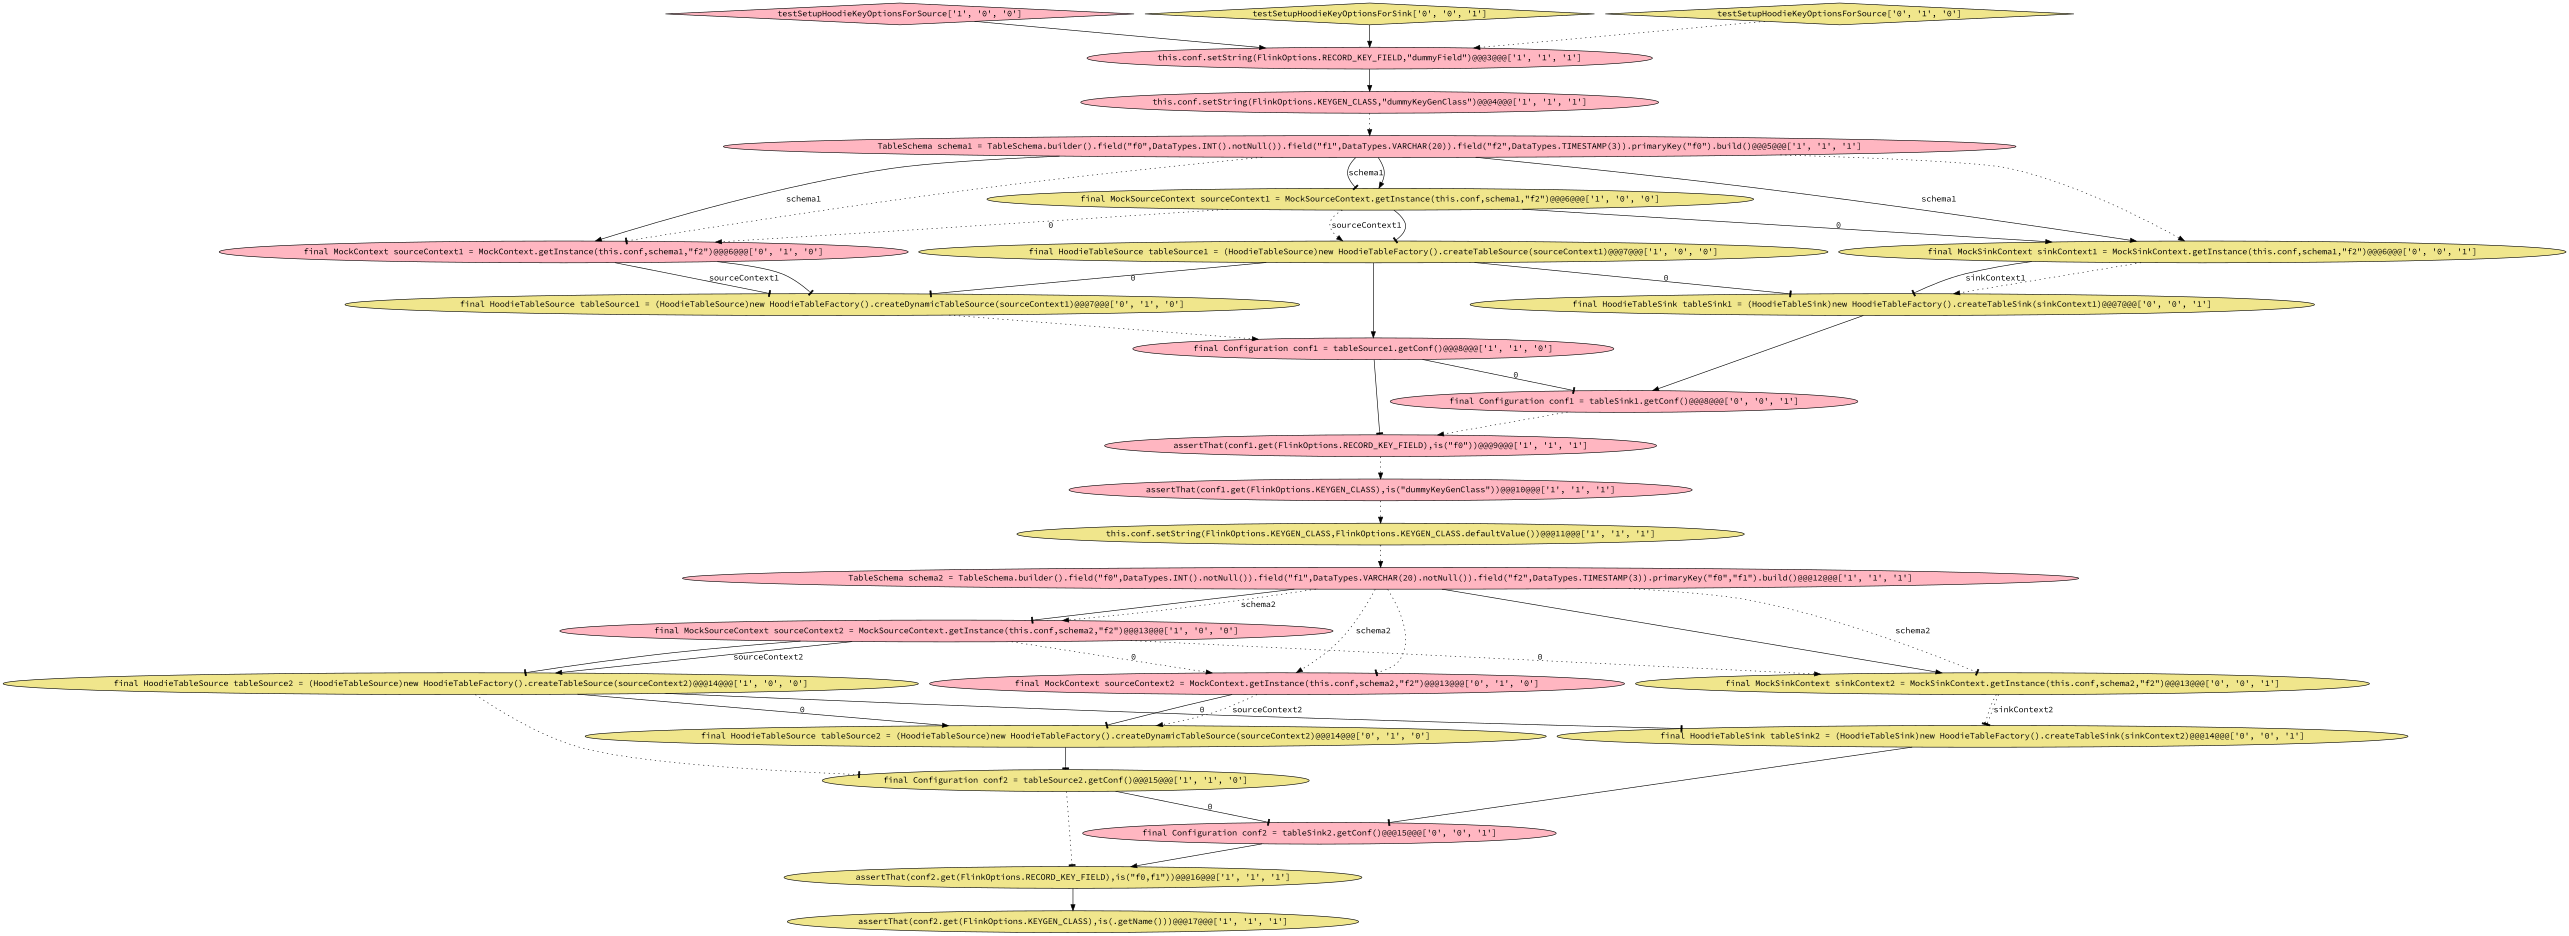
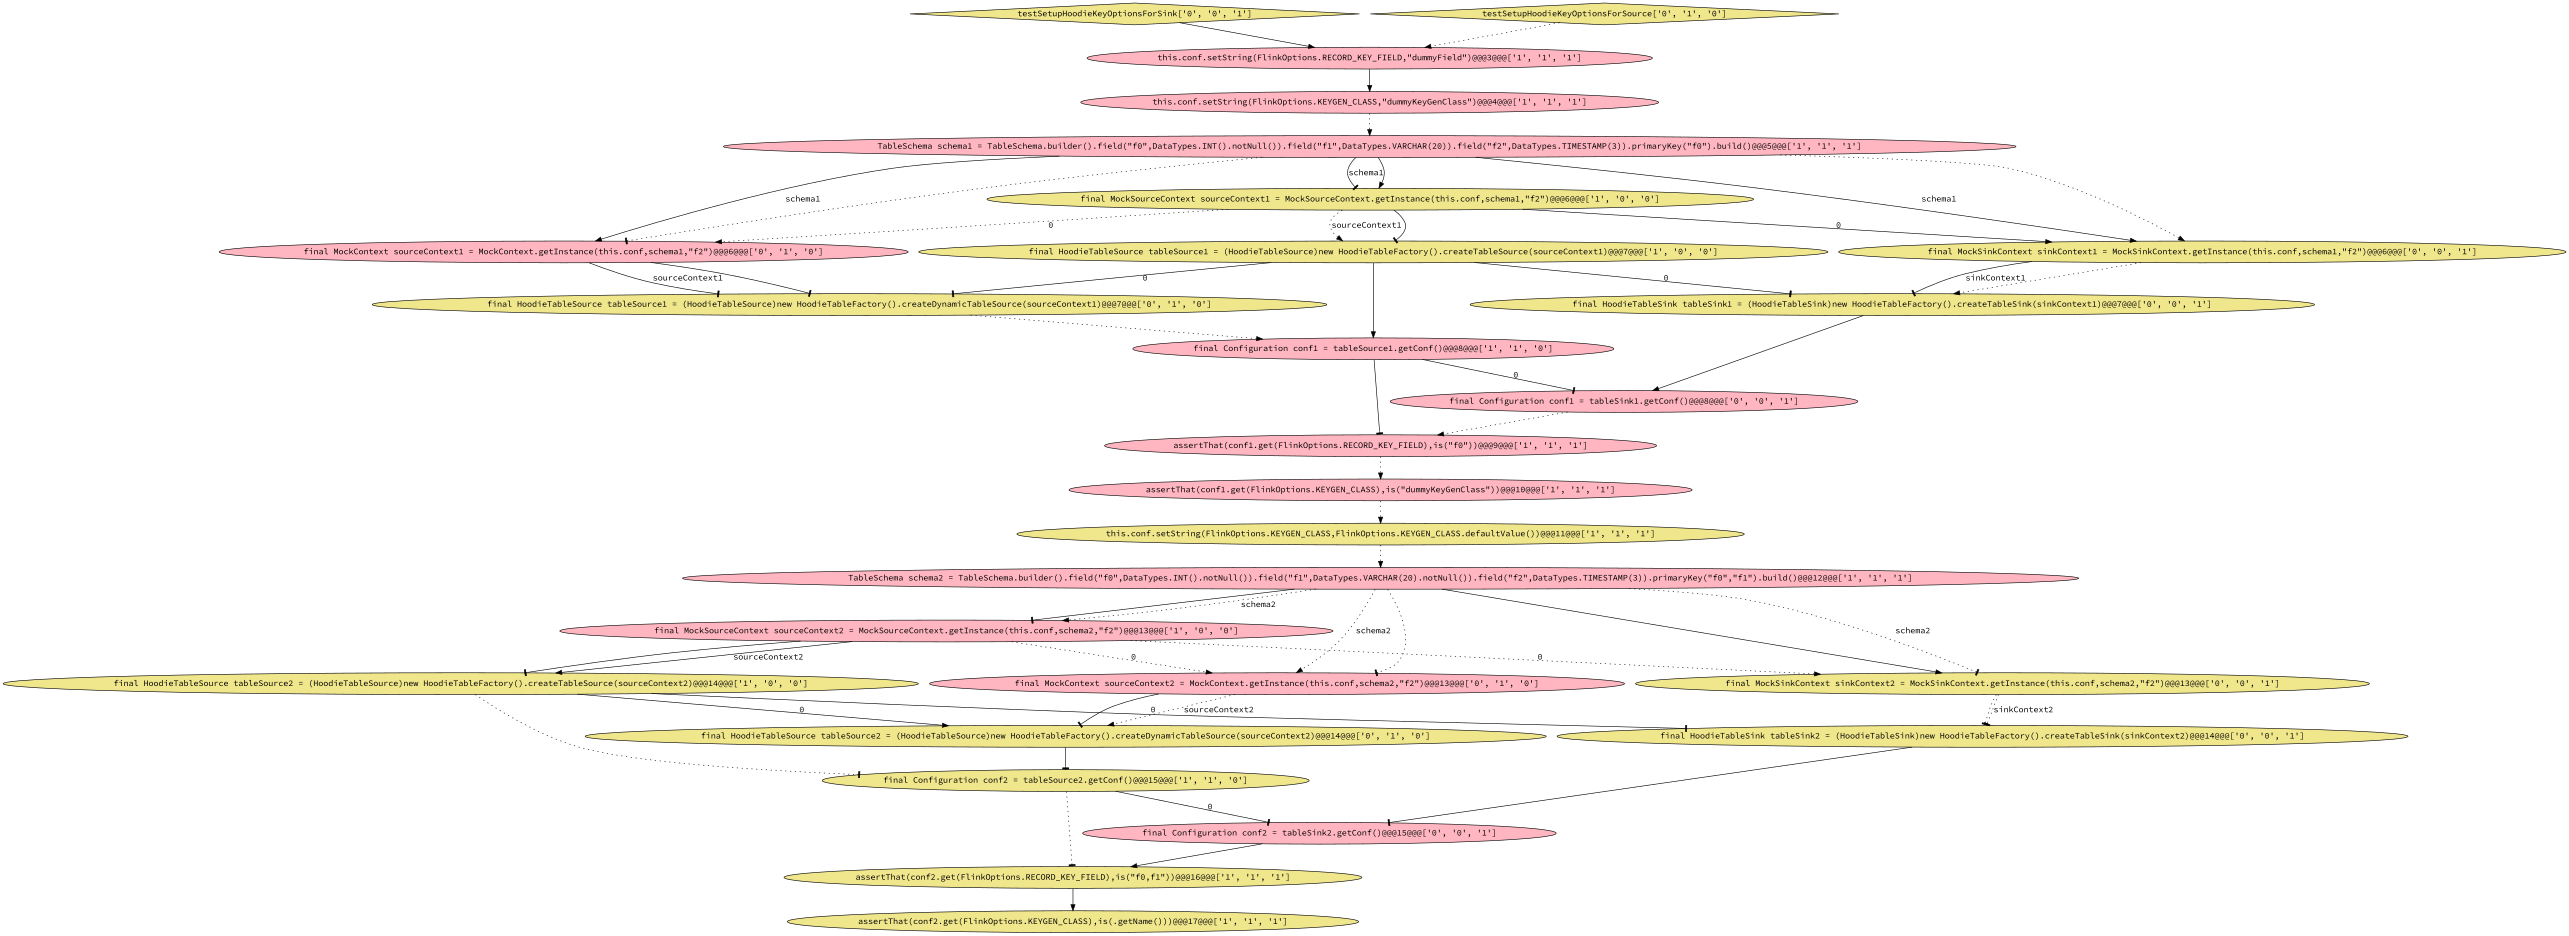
node "testSetupHoodieKeyOptionsForSource['1', '0', '0']": removed
